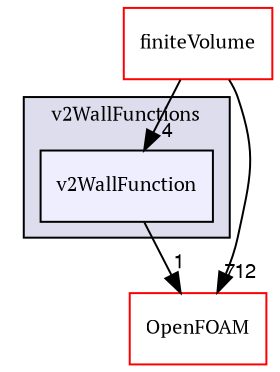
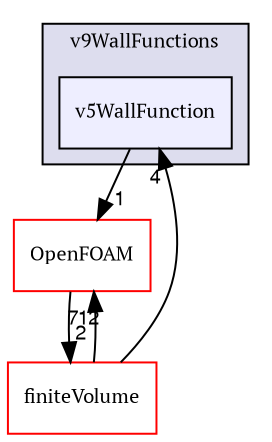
cluster "v2WallFunctions": label "v2WallFunctions" -> "v9WallFunctions"
node "v2WallFunction": label "v2WallFunction" -> "v5WallFunction"
edge "OpenFOAM" -> "finiteVolume": added
